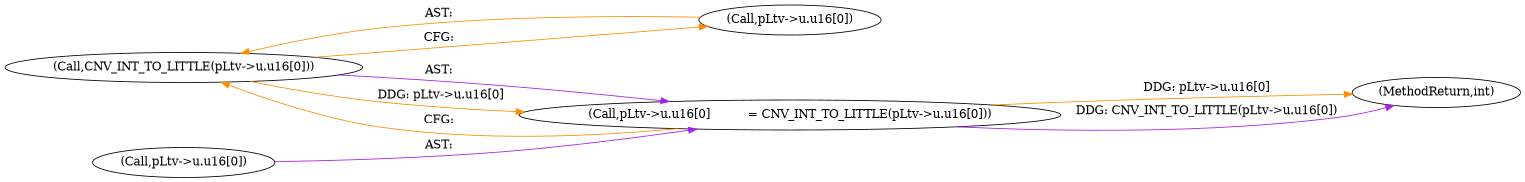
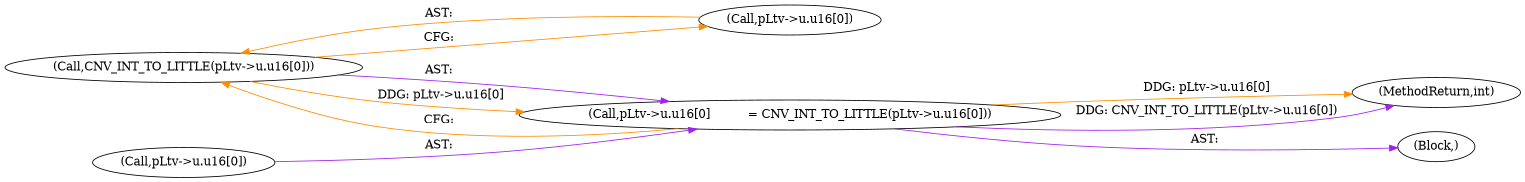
node "(Block,)": added
